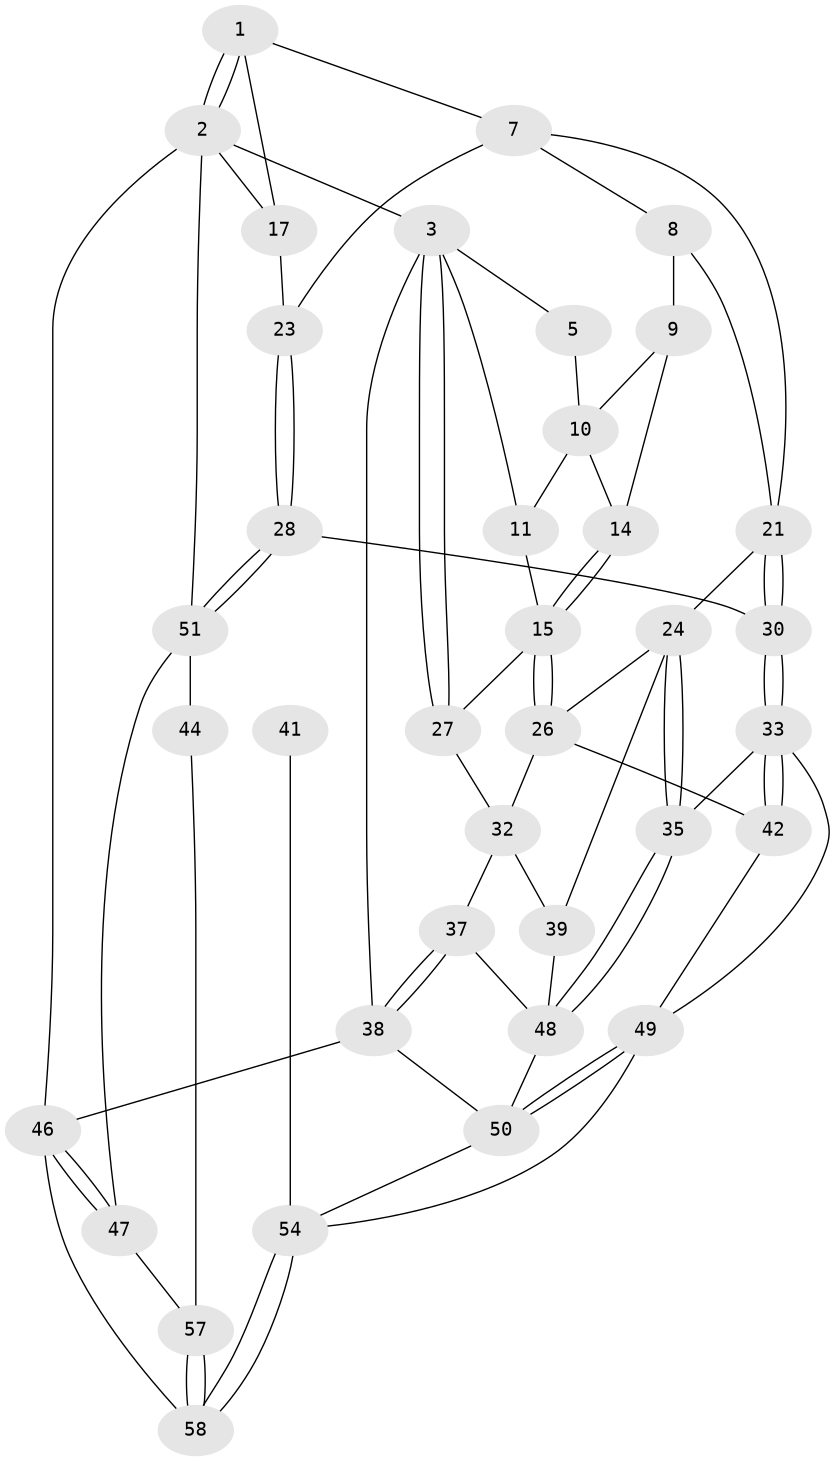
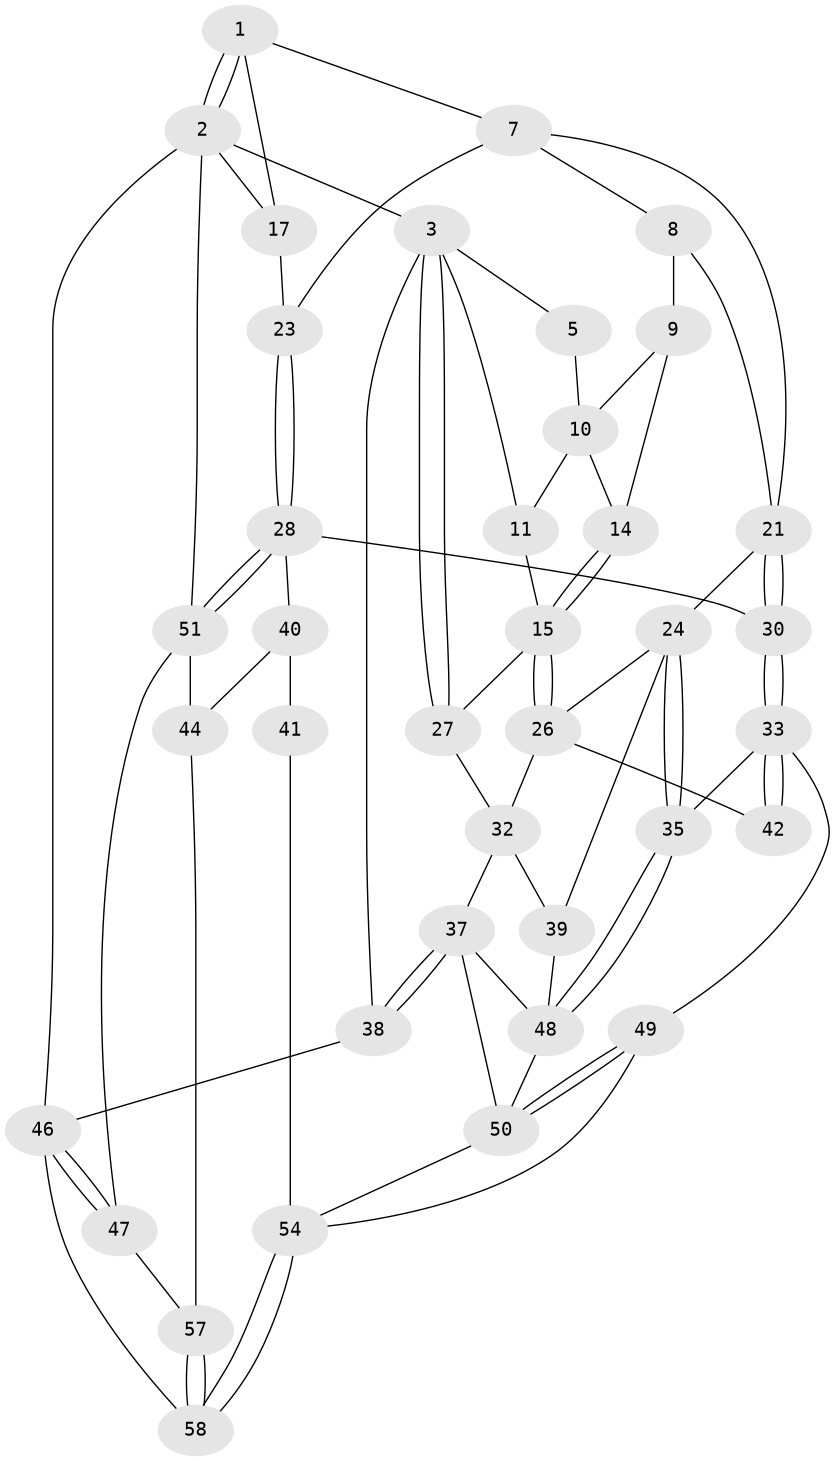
node "40": added
edge "42" -- "49": removed
edge "38" -- "50": now "37" -- "50"
